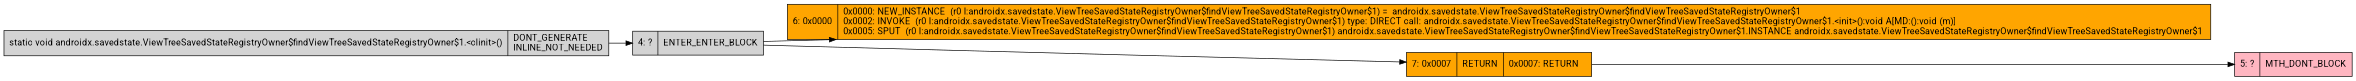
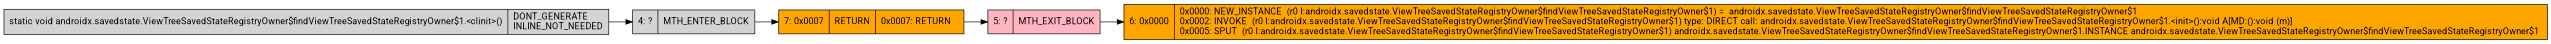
edge "4: ?" -> "6: 0x0000": now "5: ?" -> "6: 0x0000"
node "4: ?": text "ENTER_ENTER_BLOCK" -> "MTH_ENTER_BLOCK"
node "5: ?": text "MTH_DONT_BLOCK" -> "MTH_EXIT_BLOCK"
